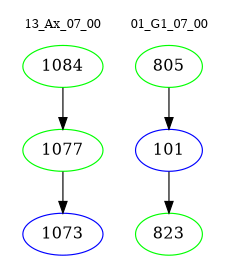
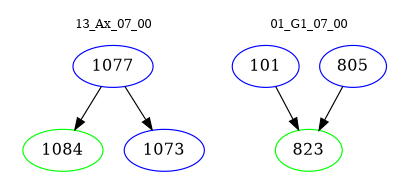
node "805": color green -> blue
edge "1084" -> "1077": reversed
edge "805" -> "101": now "805" -> "823"
node "1077": color green -> blue
